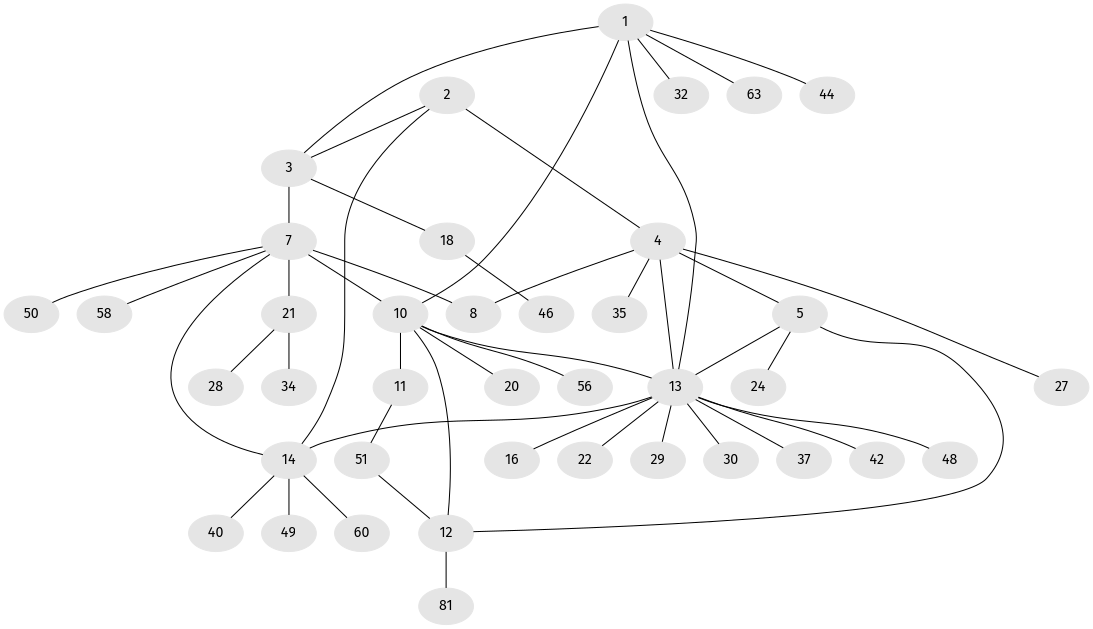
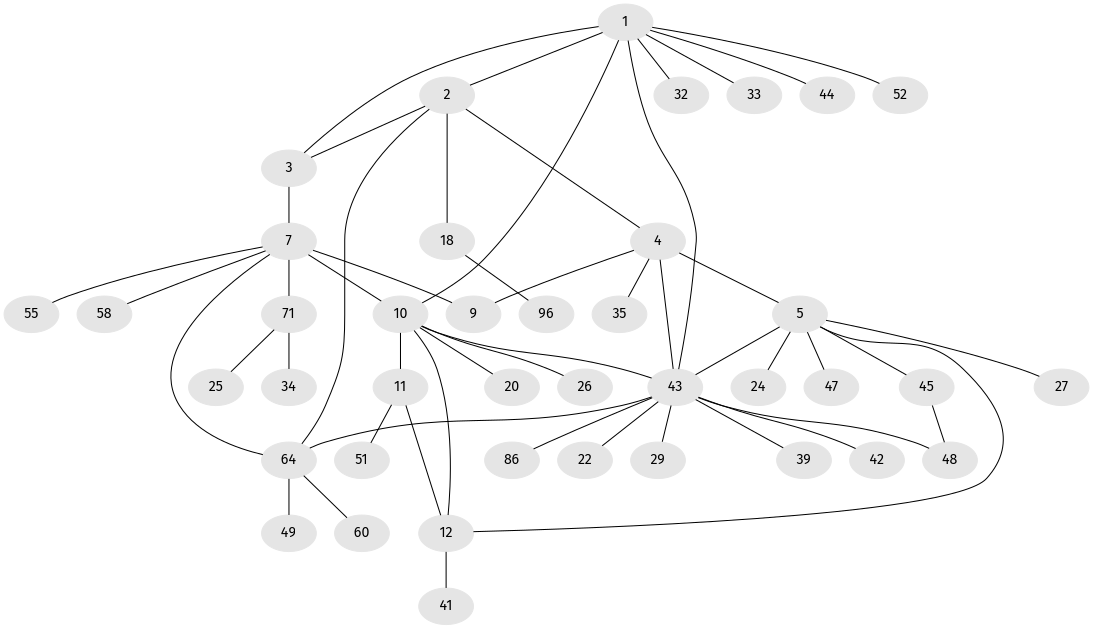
edge "1" -- "2": added
node "63": label "63" -> "33"
node "52": added
edge "3" -- "18": now "2" -- "18"
edge "4" -- "27": now "5" -- "27"
node "50": label "50" -> "55"
node "21": label "21" -> "71"
node "8": label "8" -> "9"
node "46": label "46" -> "96"
node "28": label "28" -> "25"
node "56": label "56" -> "26"
node "13": label "13" -> "43"
node "47": added
node "45": added
node "14": label "14" -> "64"
node "16": label "16" -> "86"
node "30": removed
node "37": label "37" -> "39"
edge "51" -- "12": now "11" -- "12"
node "40": removed
node "81": label "81" -> "41"
